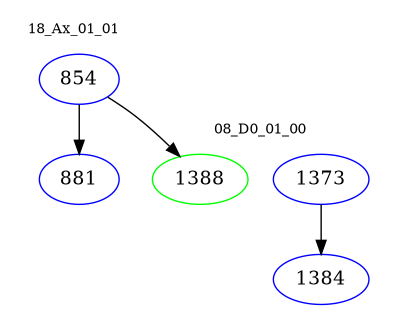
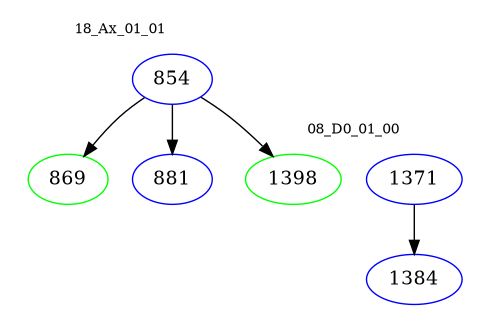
node "869": added
node "1388": label "1388" -> "1398"
node "1373": label "1373" -> "1371"
